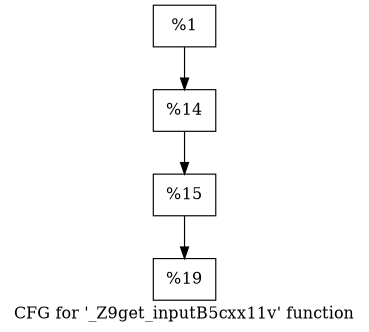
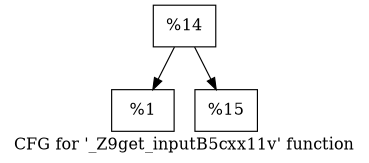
edge "%1" -> "%14": reversed
node "%19": removed
